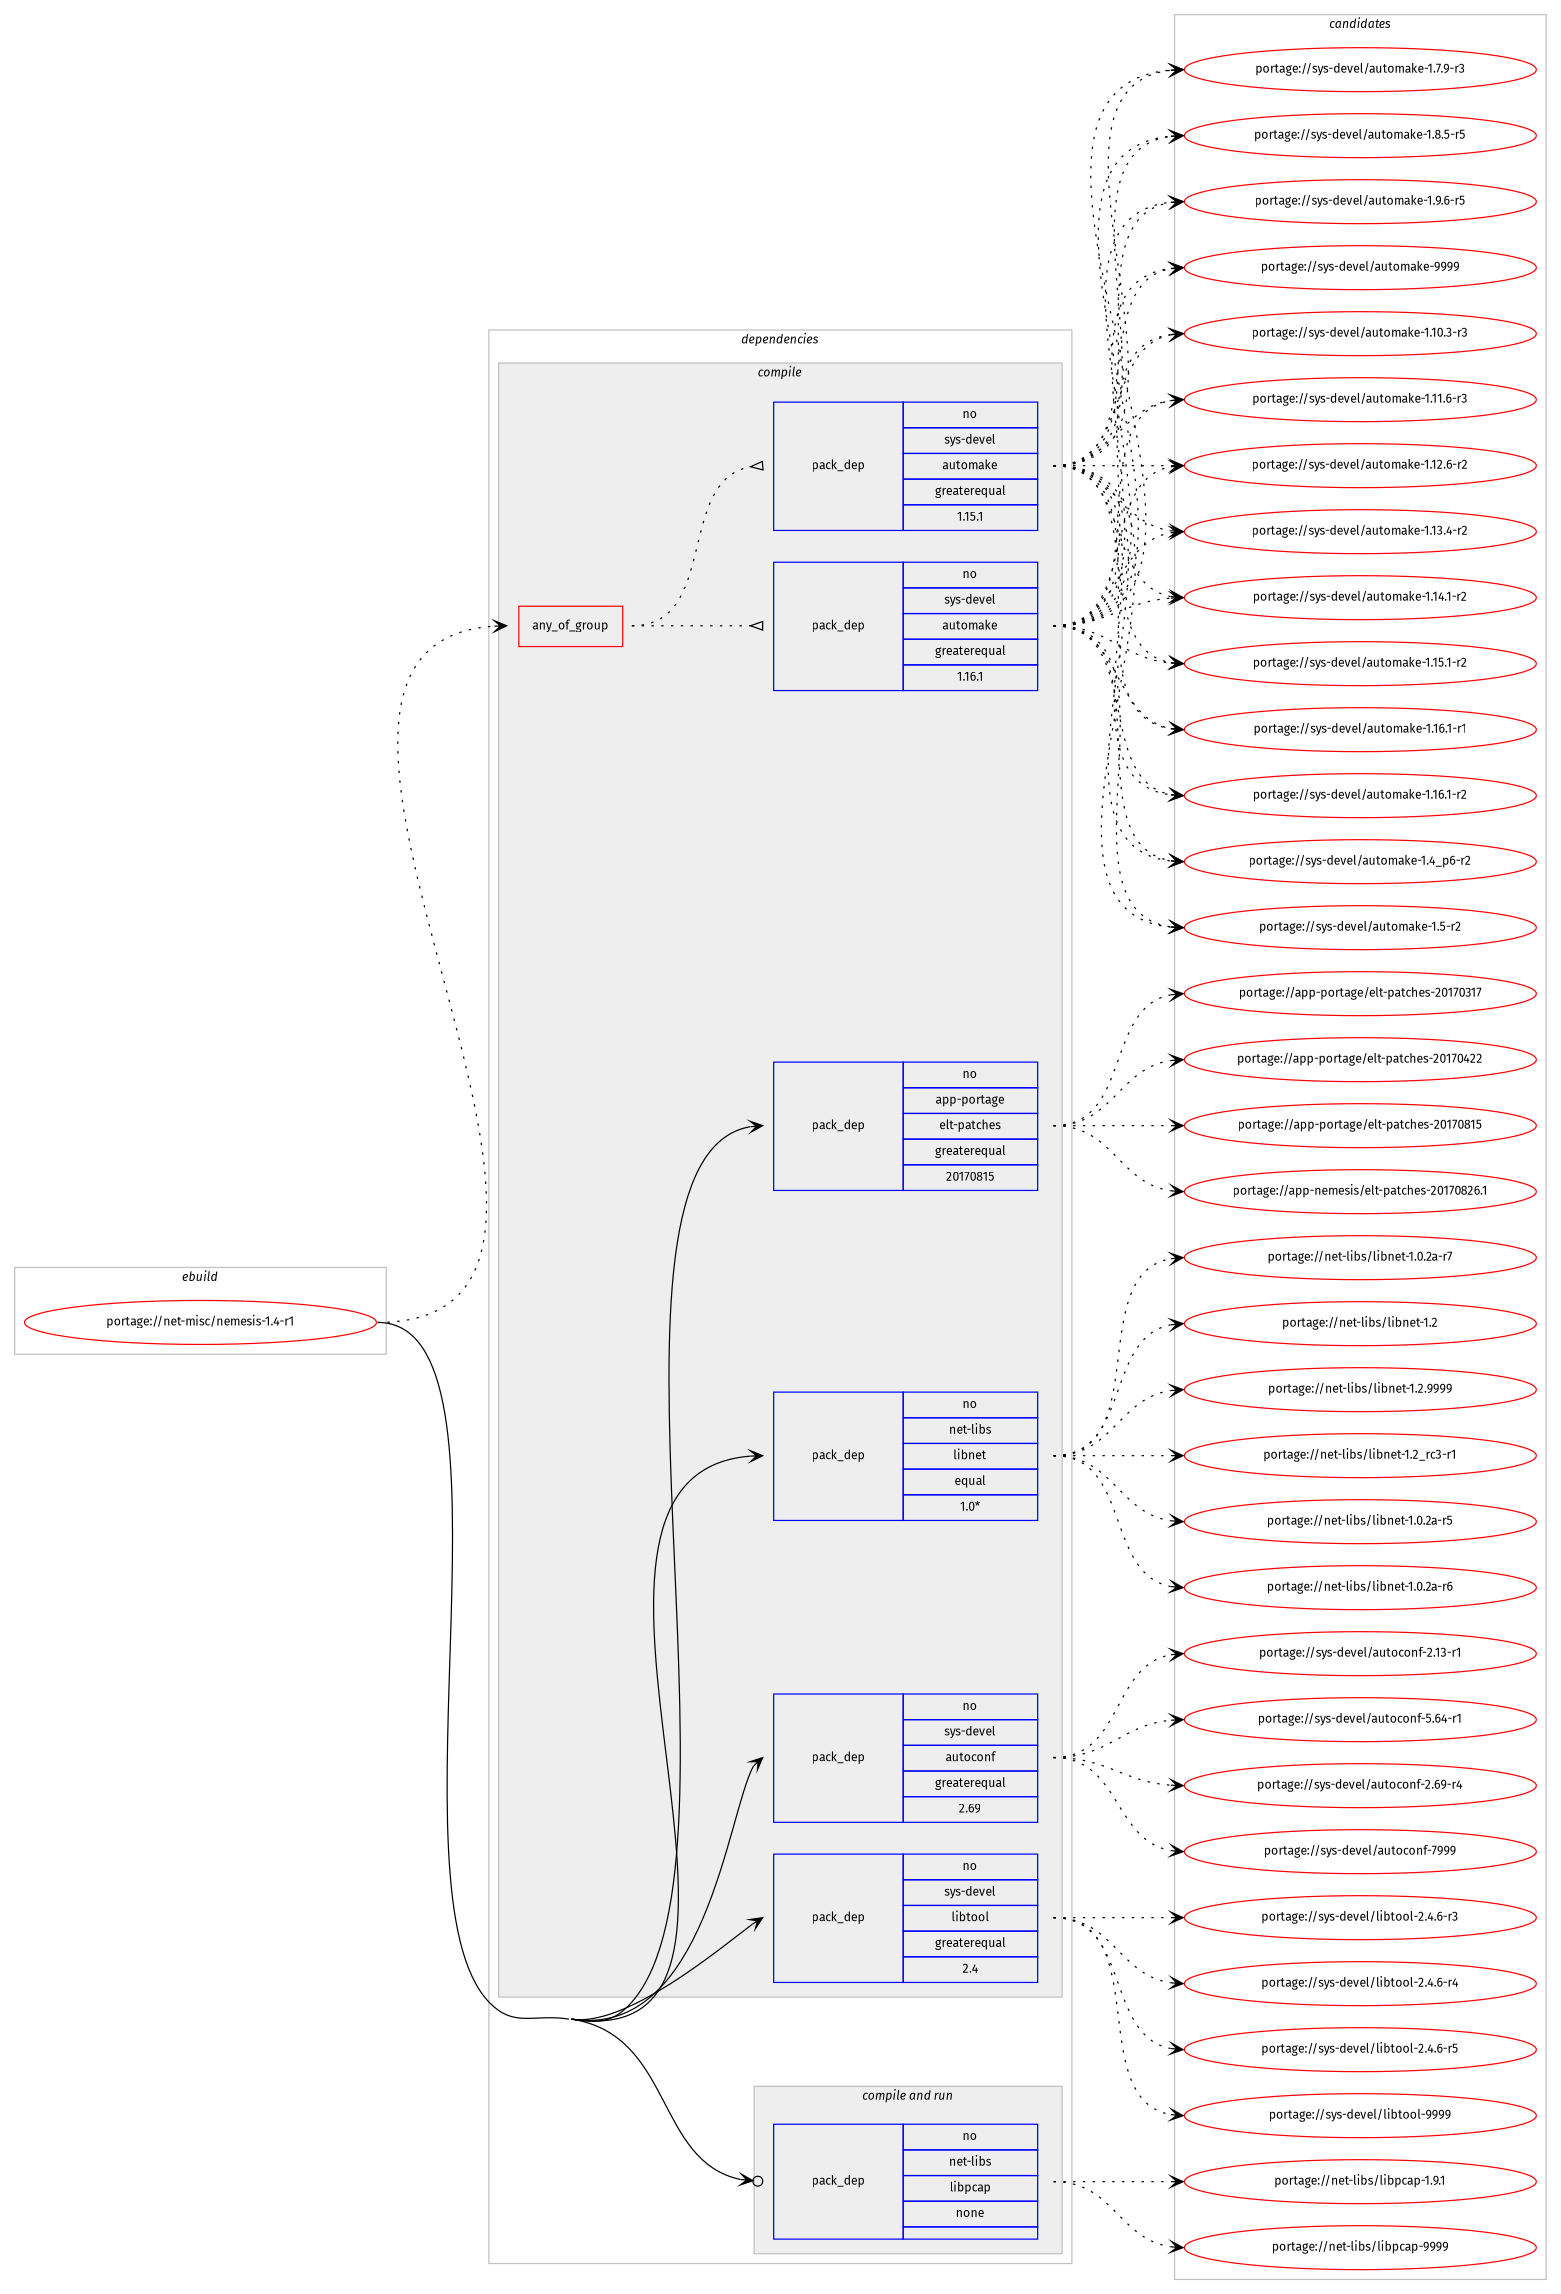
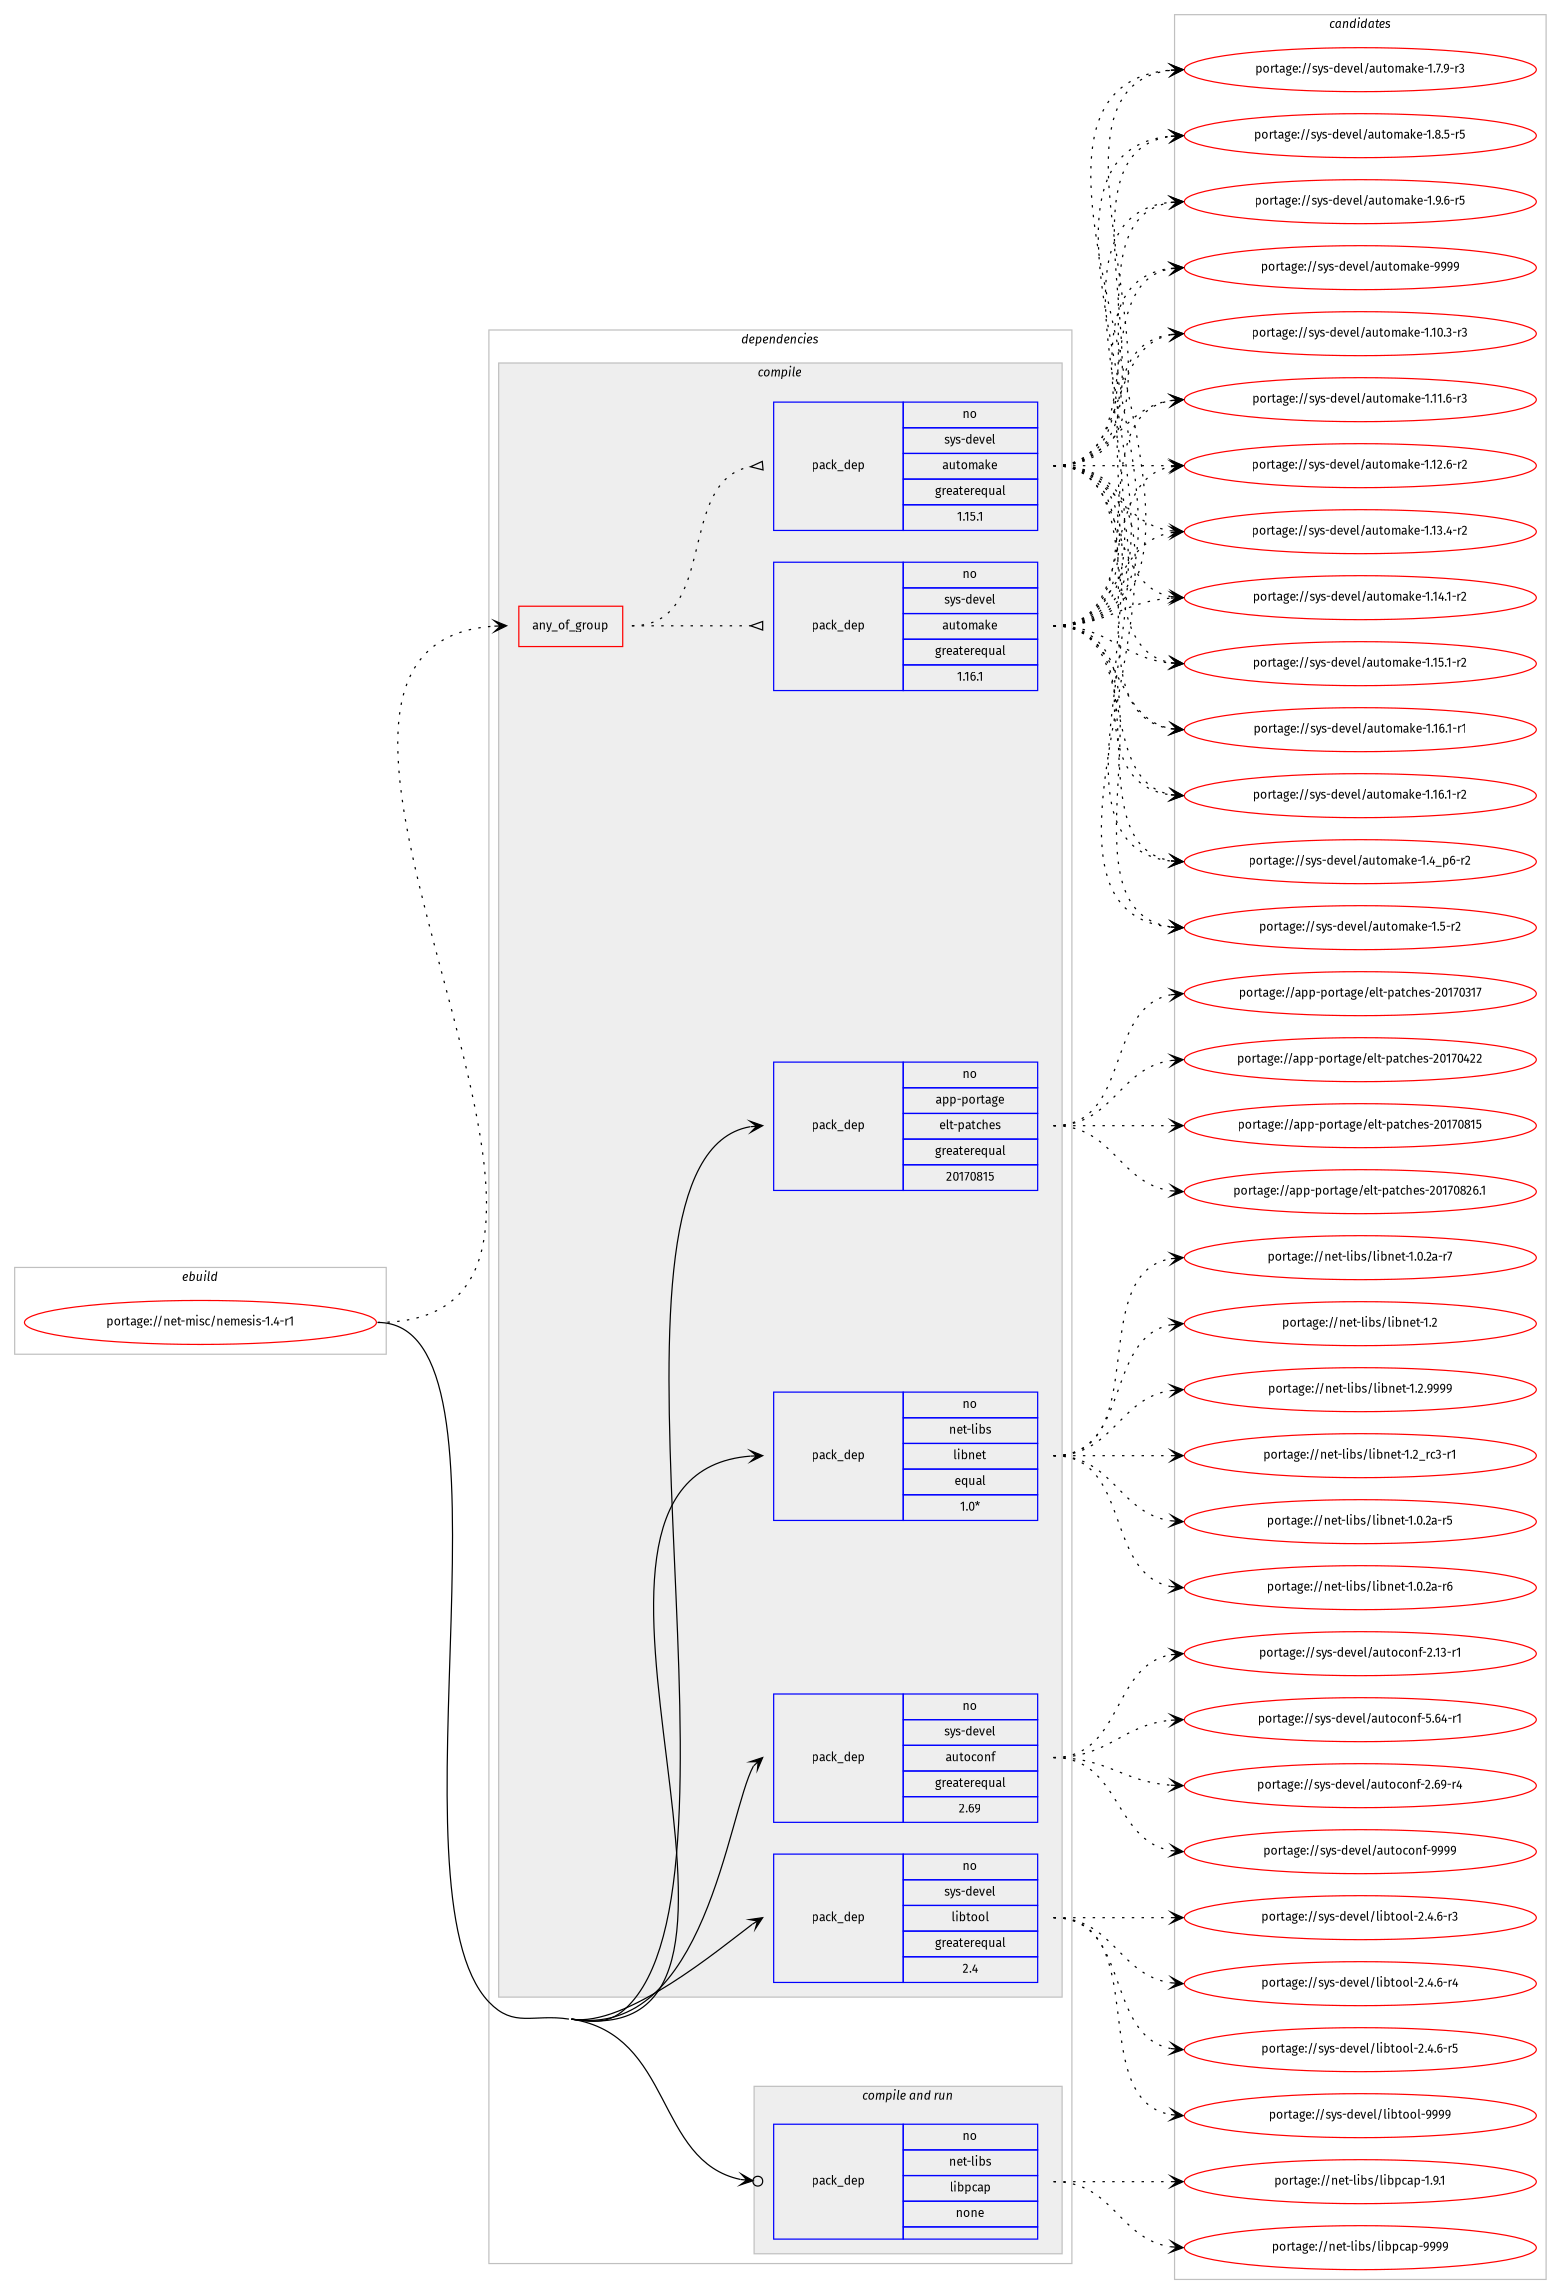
node "portage://app-nemesis/elt-patches-20170826.1": label "portage://app-nemesis/elt-patches-20170826.1" -> "portage://app-portage/elt-patches-20170826.1"
node "portage://sys-devel/autoconf-7999": label "portage://sys-devel/autoconf-7999" -> "portage://sys-devel/autoconf-9999"
